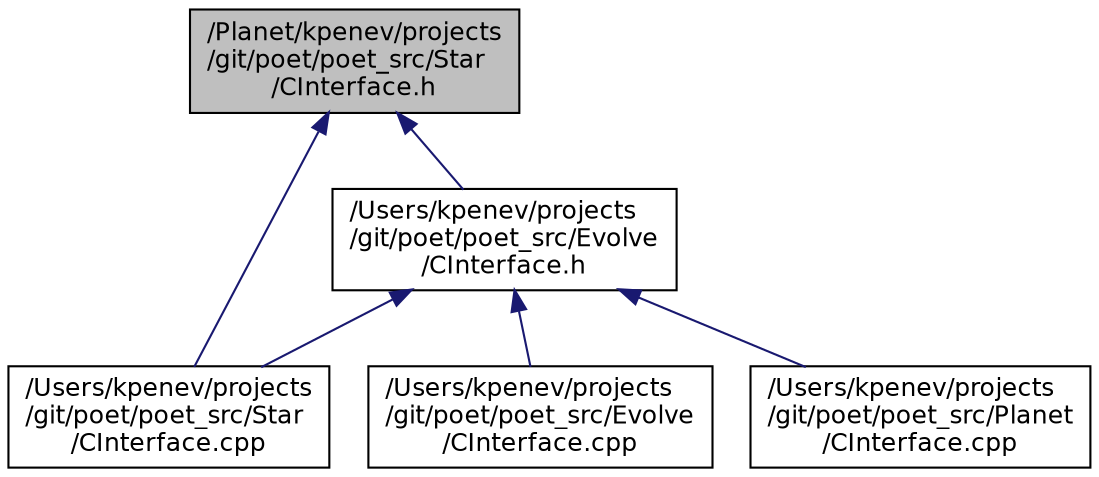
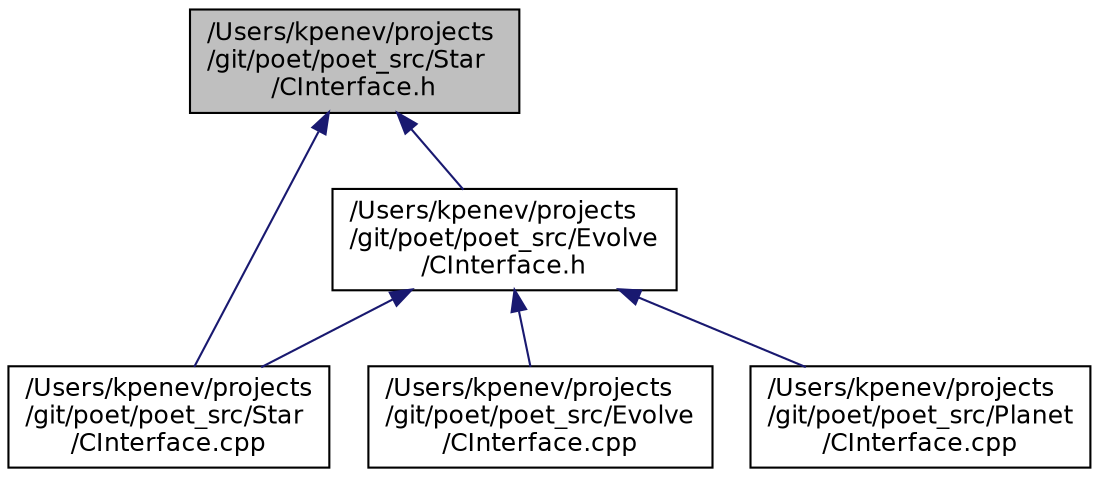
node "/Planet/kpenev/projects /git/poet/poet_src/Star /CInterface.h": label "/Planet/kpenev/projects /git/poet/poet_src/Star /CInterface.h" -> "/Users/kpenev/projects /git/poet/poet_src/Star /CInterface.h"
